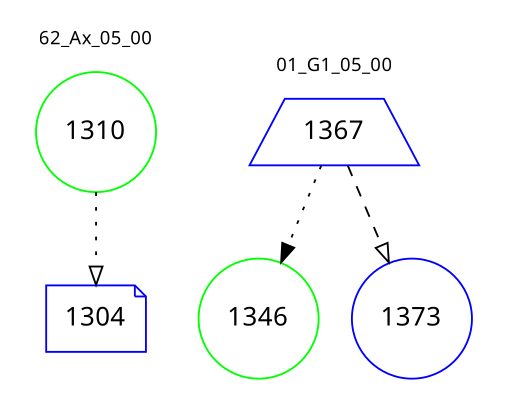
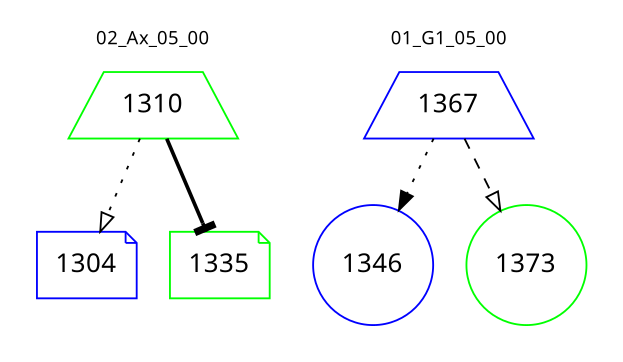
cluster "62_Ax_05_00": label "62_Ax_05_00" -> "02_Ax_05_00"
node "1310": shape circle -> trapezium
node "1335": added
node "1346": color green -> blue
node "1373": color blue -> green
